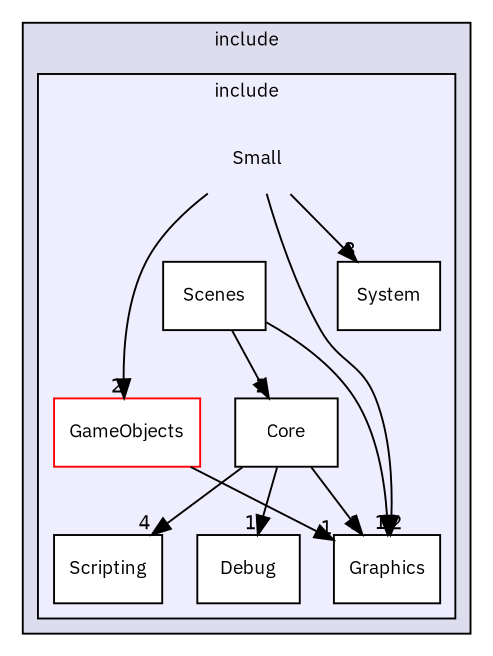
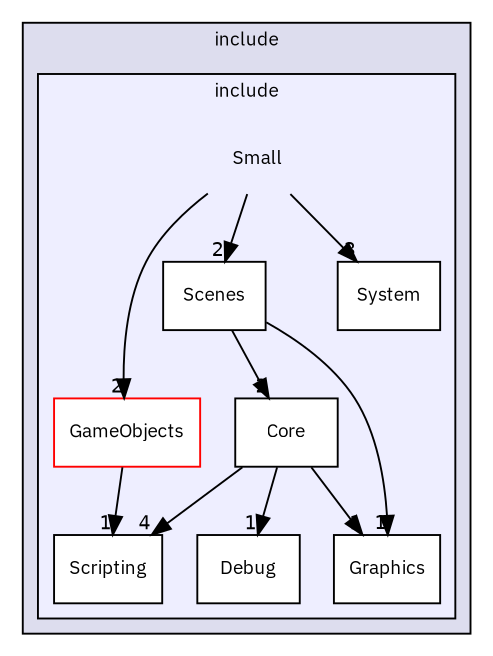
edge "Small" -> "Graphics": now "Small" -> "Scenes"
edge "GameObjects" -> "Graphics": now "GameObjects" -> "Scripting"
